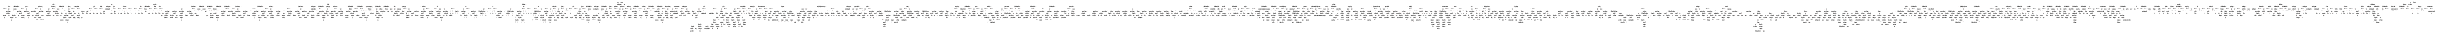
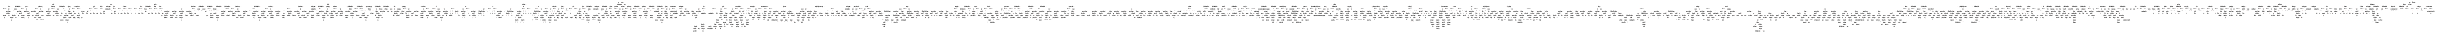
node "finalizeCrowdsale_TOD13": label "finalizeCrowdsale_TOD13" -> "play_TOD13"
